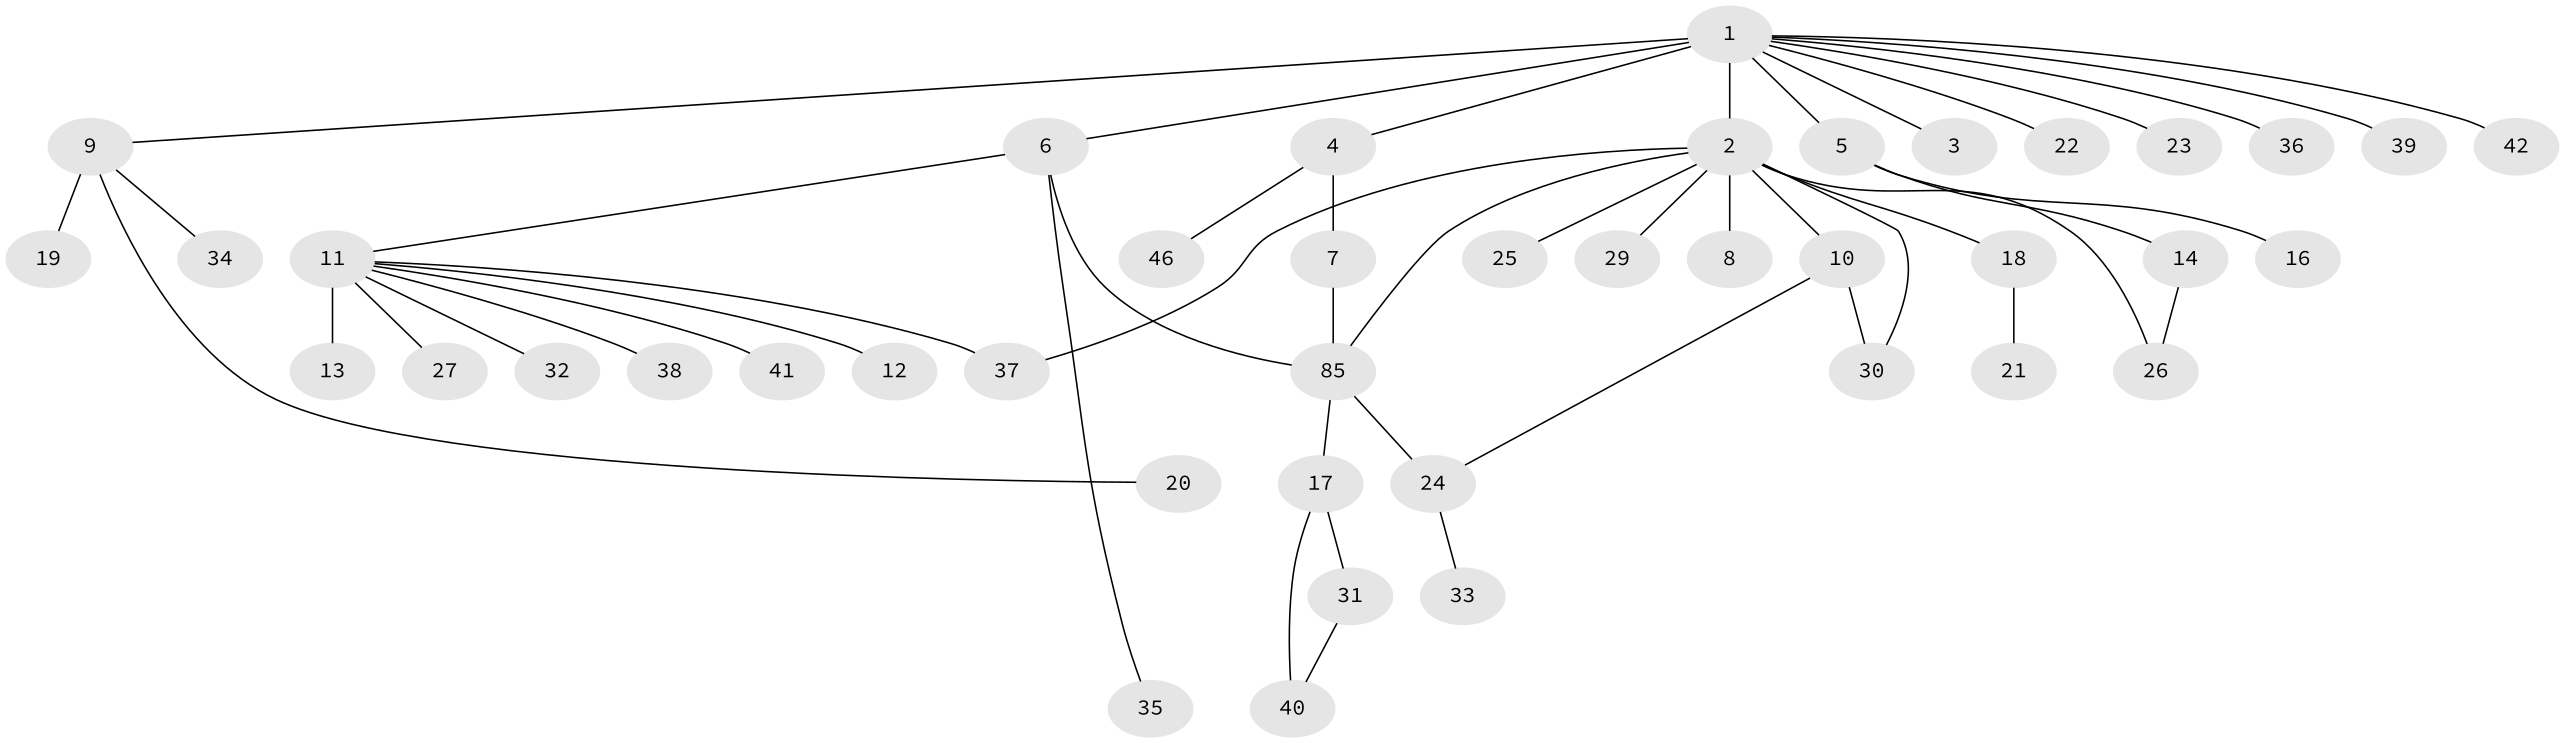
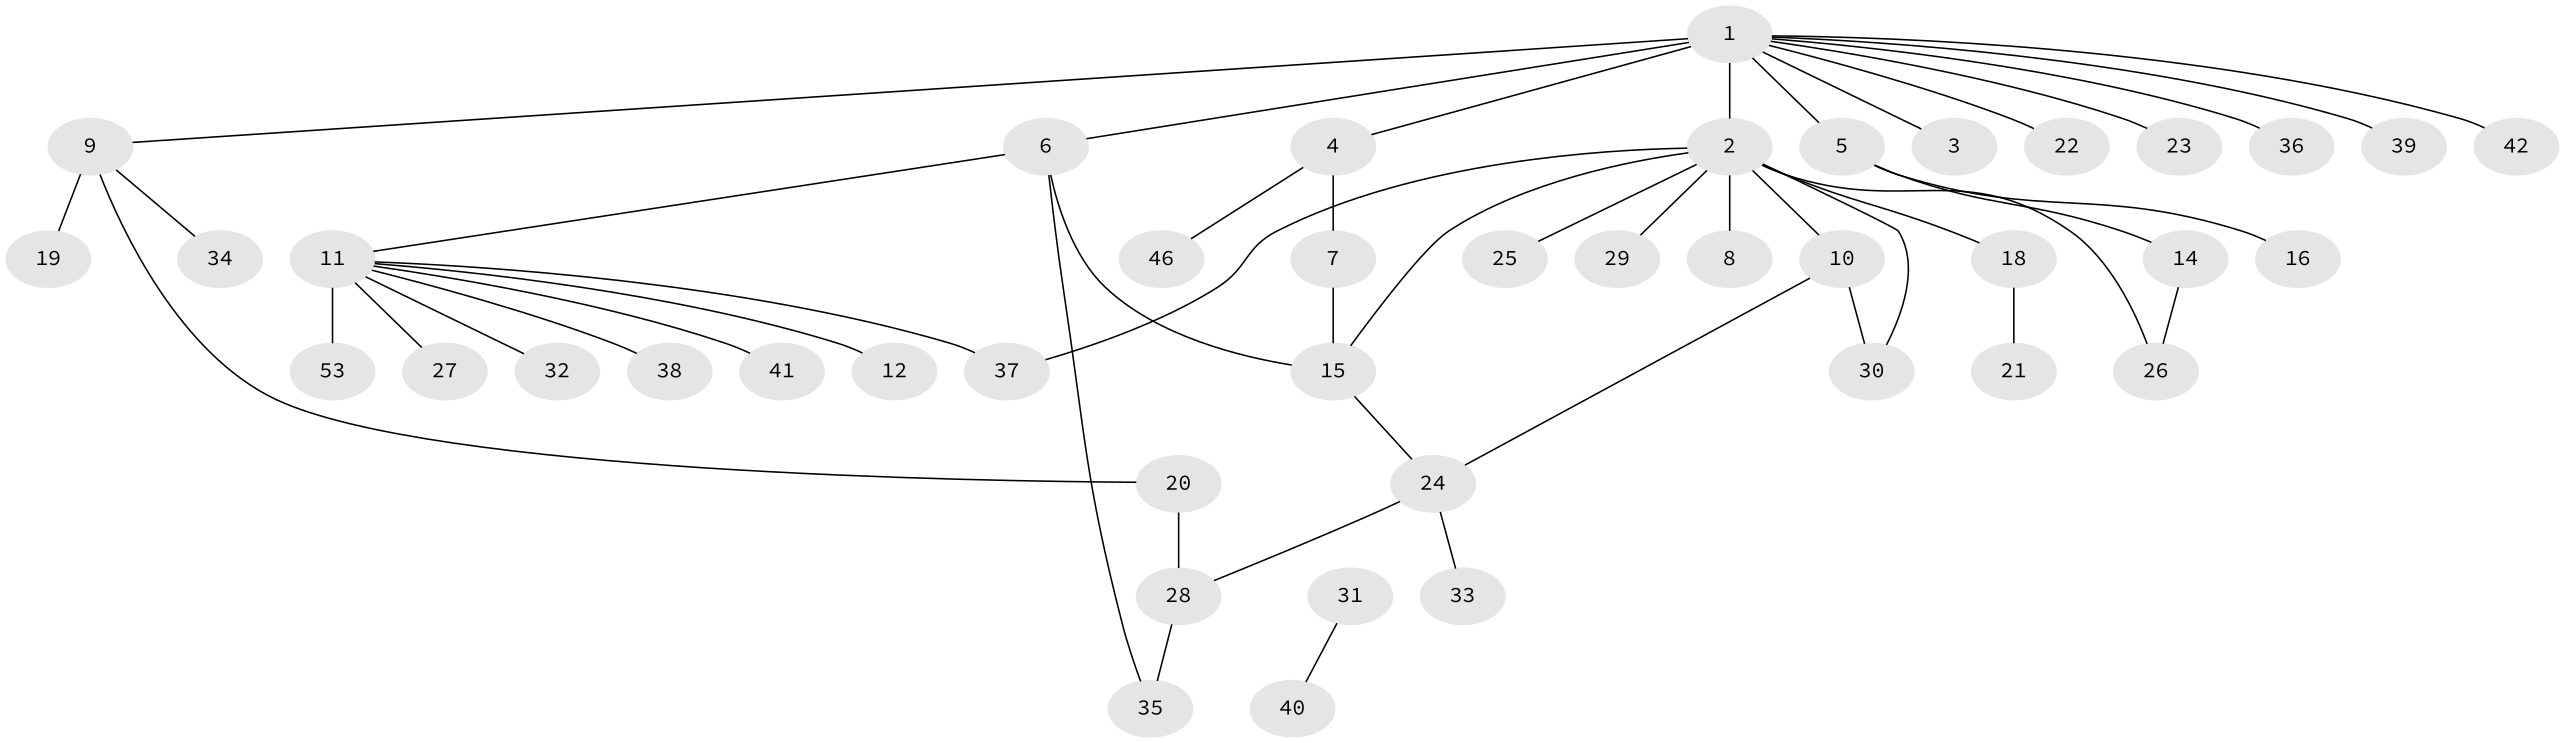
node "13": label "13" -> "53"
node "85": label "85" -> "15"
node "17": removed
node "28": added
